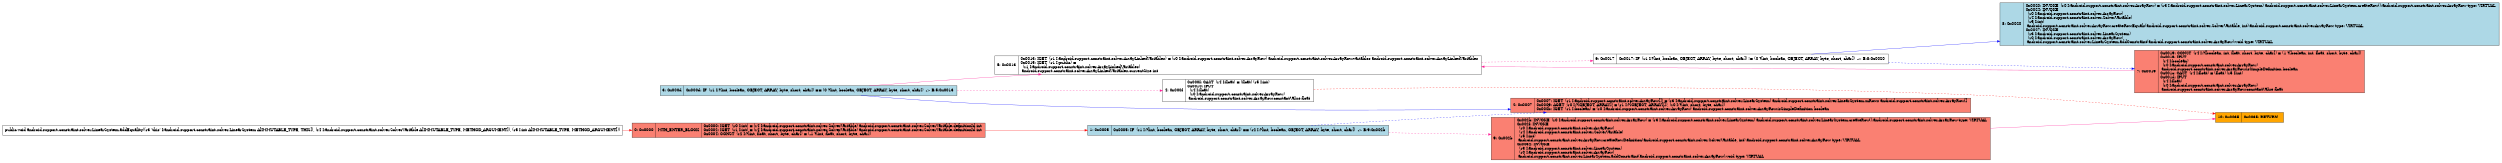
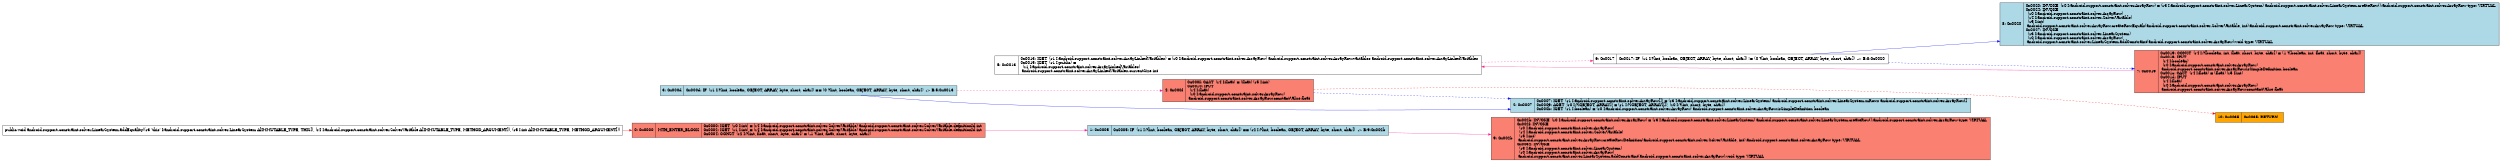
edge "3: 0x000d" -> "5: 0x0013": removed
node "4: 0x000f": fillcolor white -> salmon
node "2: 0x0007": fillcolor salmon -> lightblue
edge "1: 0x0005" -> "2: 0x0007": now "4: 0x000f" -> "2: 0x0007"
edge "9: 0x002b" -> "10: 0x0035": removed
edge "0: 0x0000" -> "1: 0x0005": color red -> deeppink
edge "1: 0x0005" -> "9: 0x002b": style dashed -> solid
